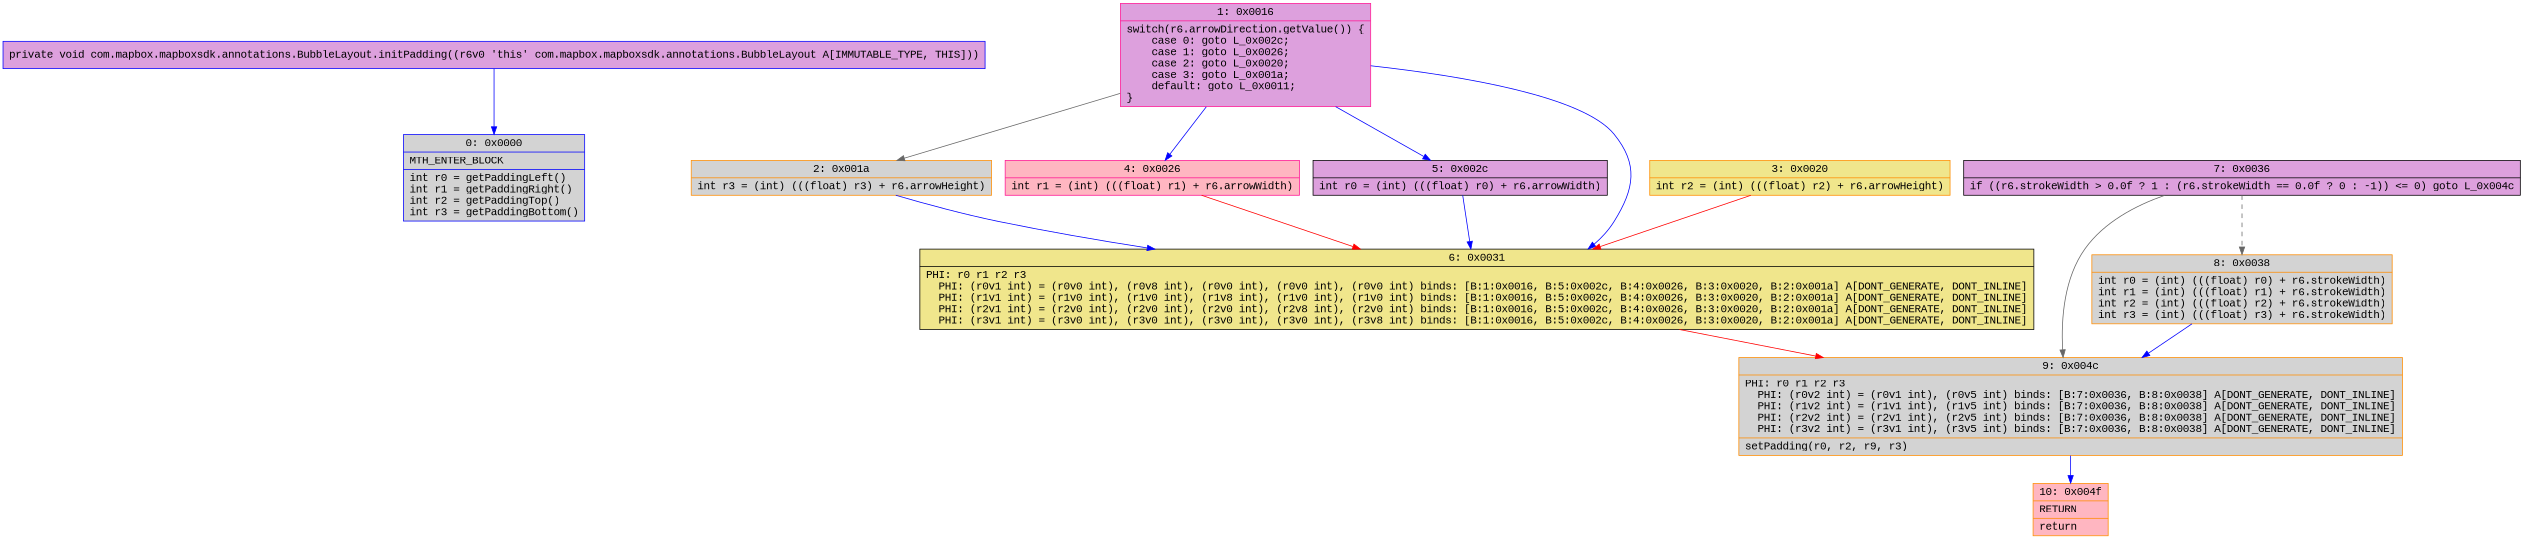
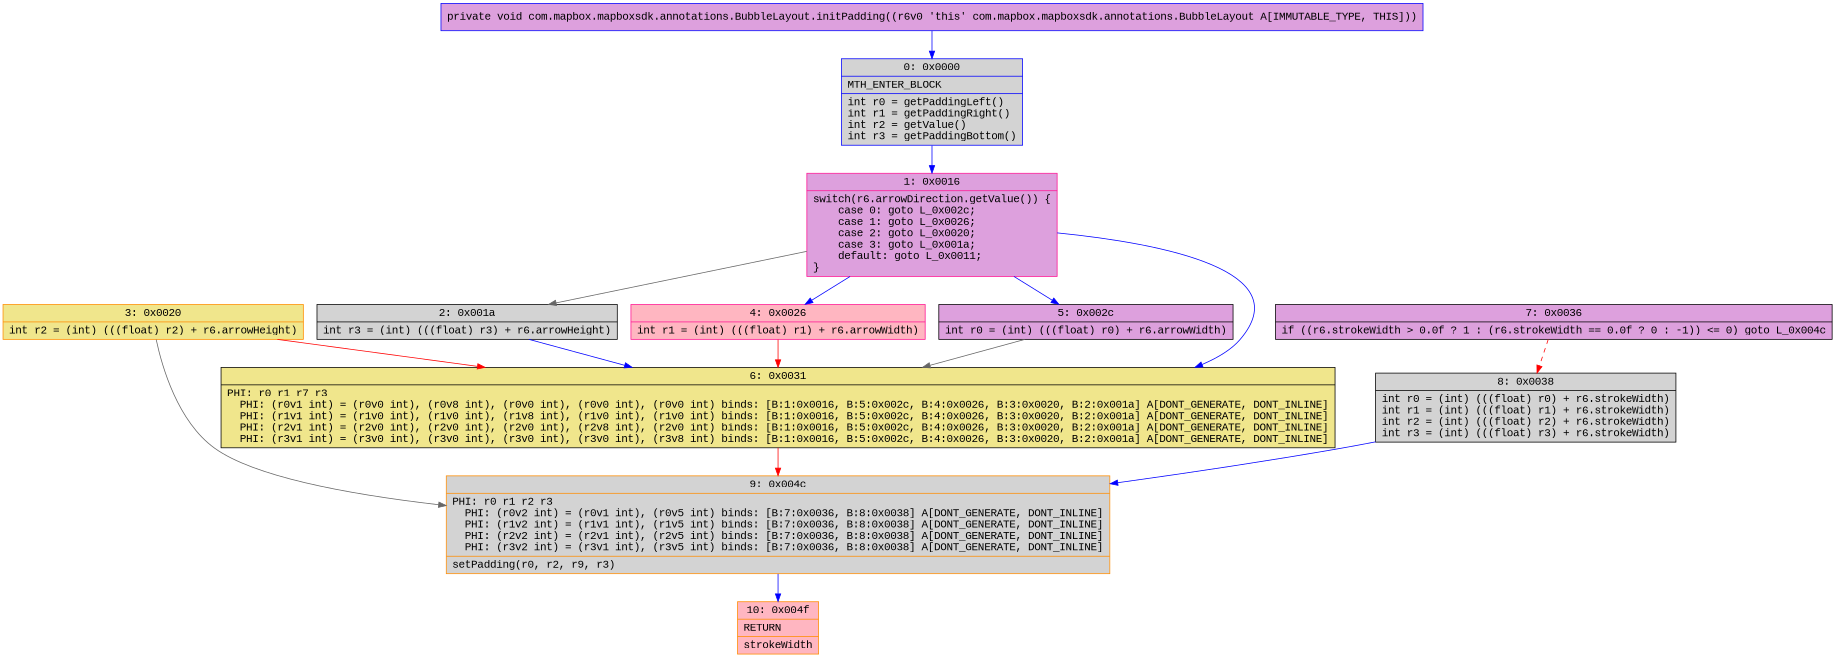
edge "0: 0x0000" -> "1: 0x0016": added
node "2: 0x001a": color darkorange -> black
node "0: 0x0000": text "int r2 = getPaddingTop()" -> "int r2 = getValue()"
edge "5: 0x002c" -> "6: 0x0031": color blue -> gray40
edge "7: 0x0036" -> "8: 0x0038": color gray40 -> red
edge "7: 0x0036" -> "9: 0x004c": now "3: 0x0020" -> "9: 0x004c"
node "6: 0x0031": text "PHI: r0 r1 r2 r3" -> "PHI: r0 r1 r7 r3"
node "8: 0x0038": color darkorange -> black
node "10: 0x004f": text "return" -> "strokeWidth"
